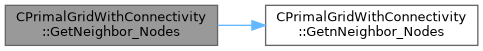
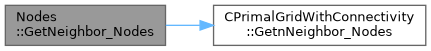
node "CPrimalGridWithConnectivity ::GetNeighbor_Nodes": label "CPrimalGridWithConnectivity ::GetNeighbor_Nodes" -> "Nodes ::GetNeighbor_Nodes"
